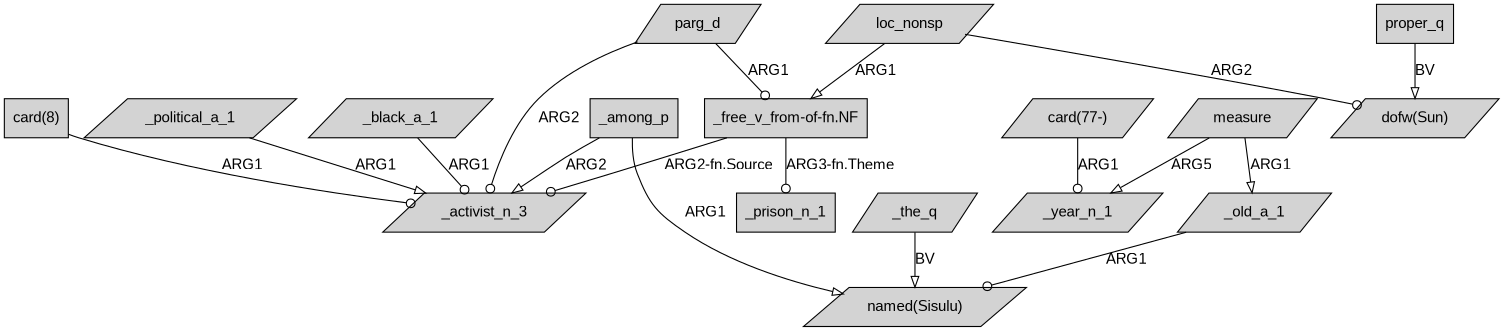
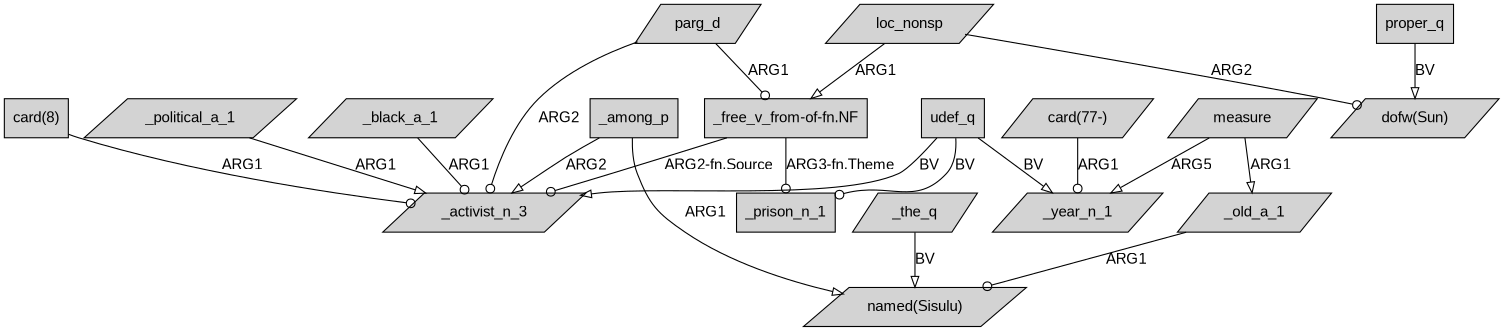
node "udef_q": added
